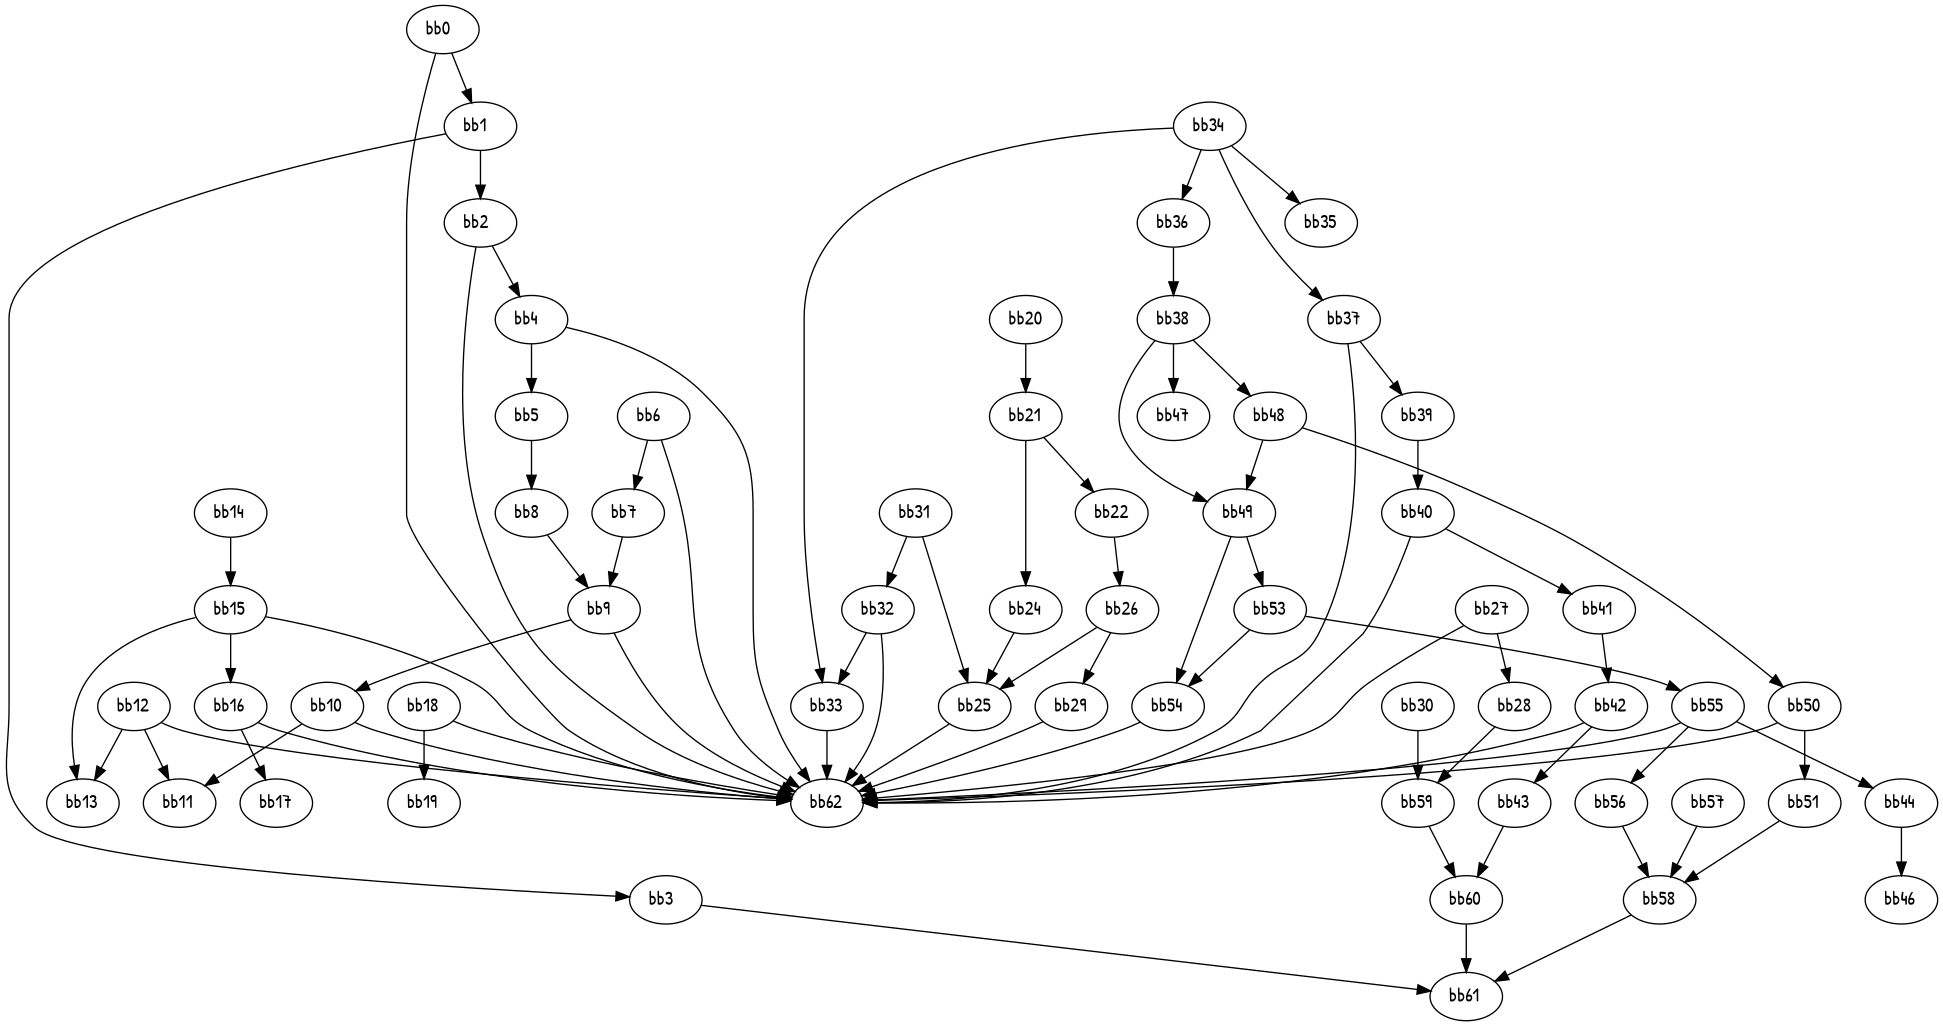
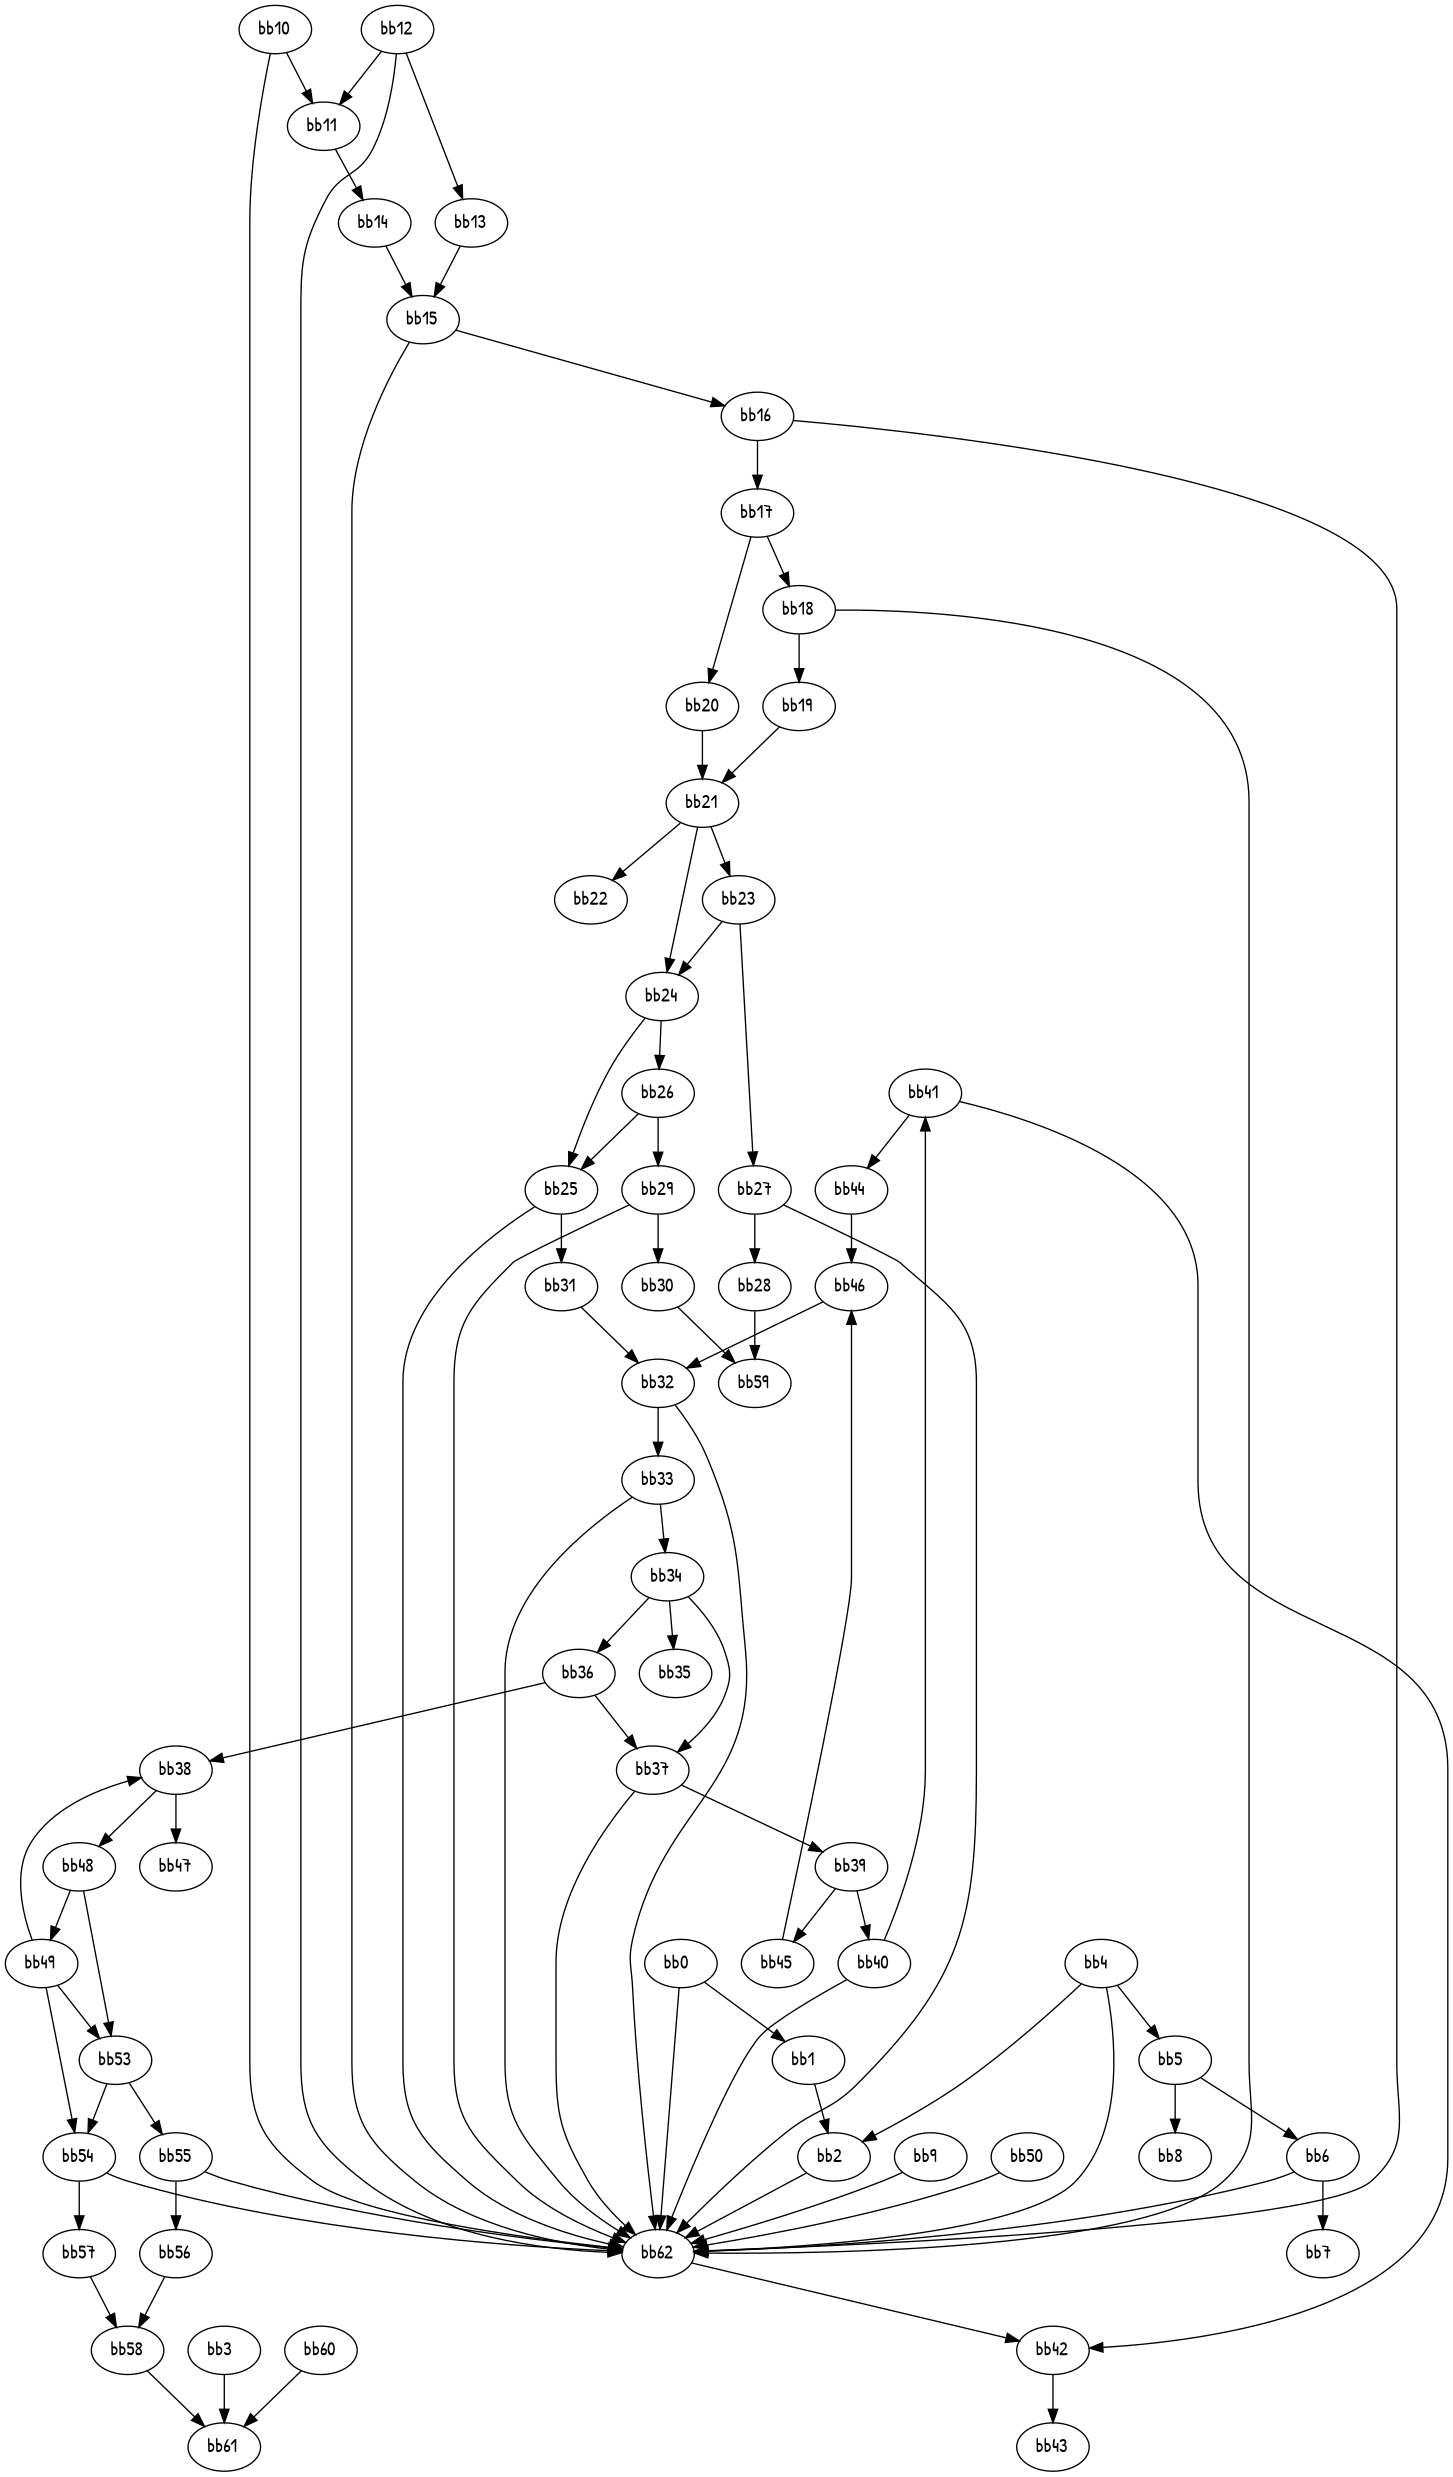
edge "bb11" -> "bb14": added
edge "bb2" -> "bb4": reversed
edge "bb34" -> "bb33": reversed
edge "bb38" -> "bb49": reversed
edge "bb48" -> "bb50": now "bb48" -> "bb53"
edge "bb7" -> "bb9": removed
edge "bb17" -> "bb18": added
edge "bb22" -> "bb26": now "bb24" -> "bb26"
edge "bb8" -> "bb9": removed
edge "bb17" -> "bb20": added
edge "bb31" -> "bb25": reversed
edge "bb1" -> "bb3": removed
edge "bb9" -> "bb10": removed
edge "bb15" -> "bb13": reversed
edge "bb19" -> "bb21": added
edge "bb55" -> "bb44": now "bb41" -> "bb44"
edge "bb42" -> "bb62": reversed
node "bb51": removed
edge "bb59" -> "bb60": removed
edge "bb43" -> "bb60": removed
node "bb23": added
edge "bb29" -> "bb30": added
edge "bb46" -> "bb32": added
edge "bb36" -> "bb37": added
node "bb45": added
edge "bb5" -> "bb6": added
edge "bb54" -> "bb57": added
